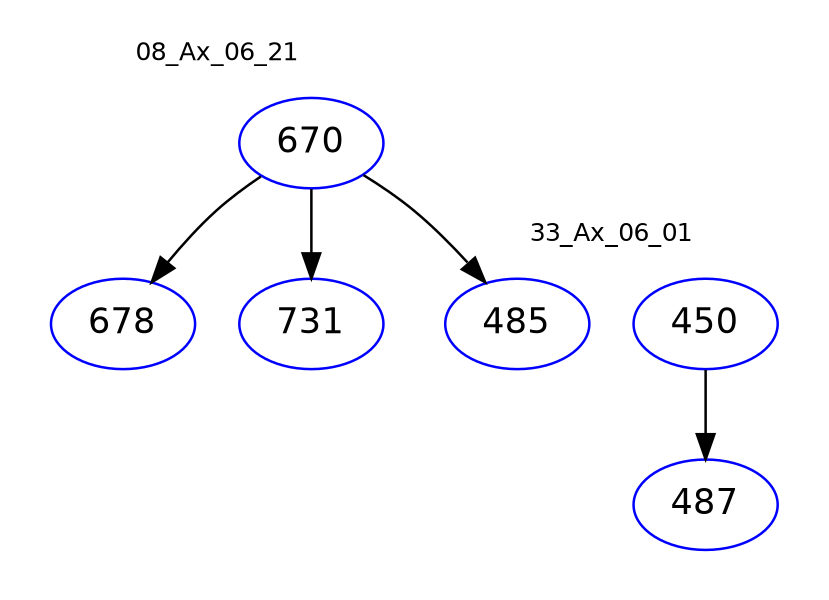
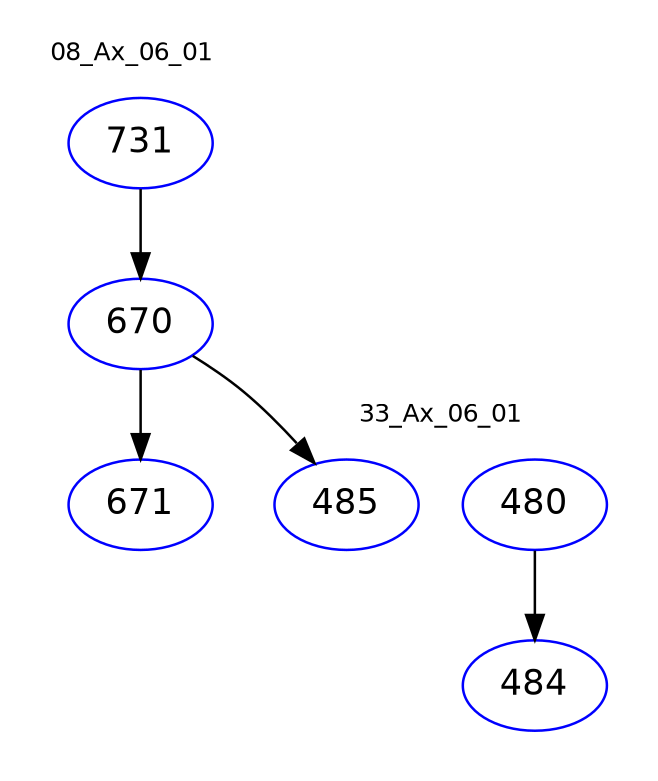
cluster "08_Ax_06_21": label "08_Ax_06_21" -> "08_Ax_06_01"
edge "670" -> "731": reversed
node "678": label "678" -> "671"
node "450": label "450" -> "480"
node "487": label "487" -> "484"
